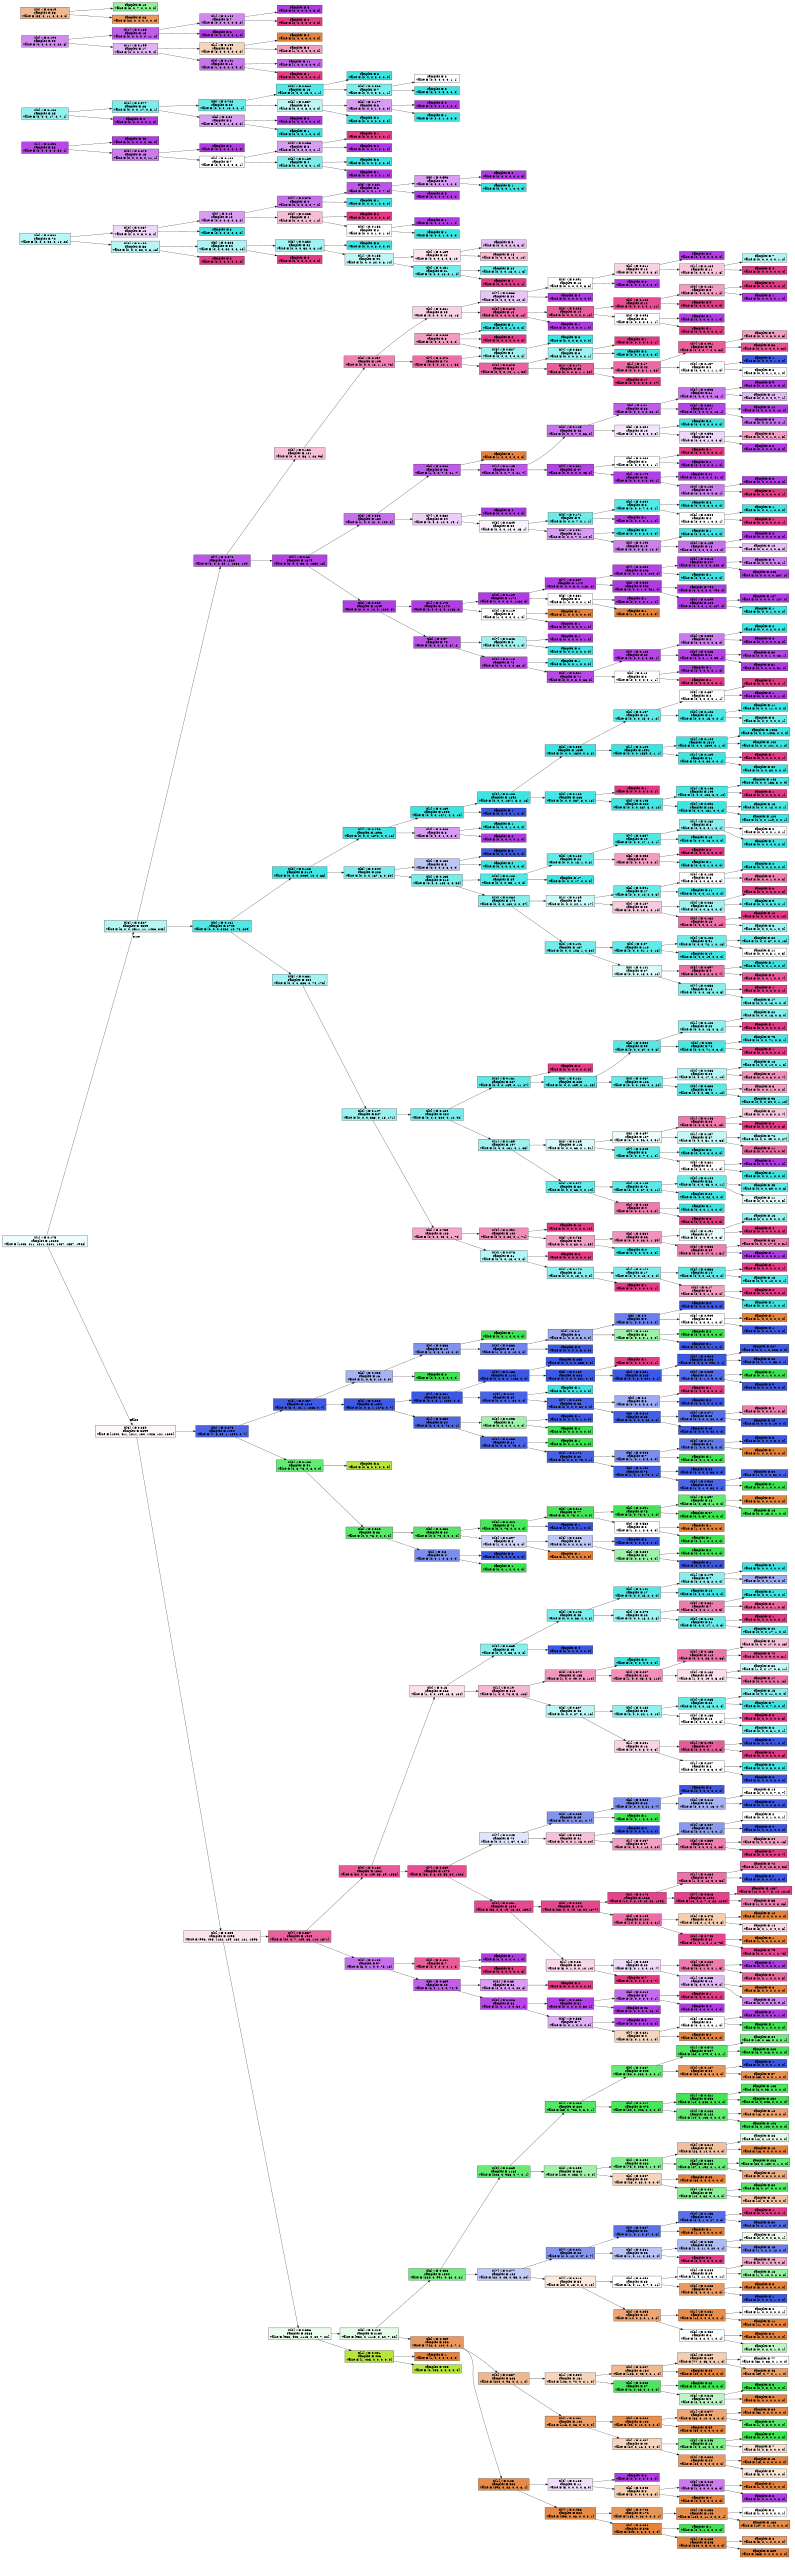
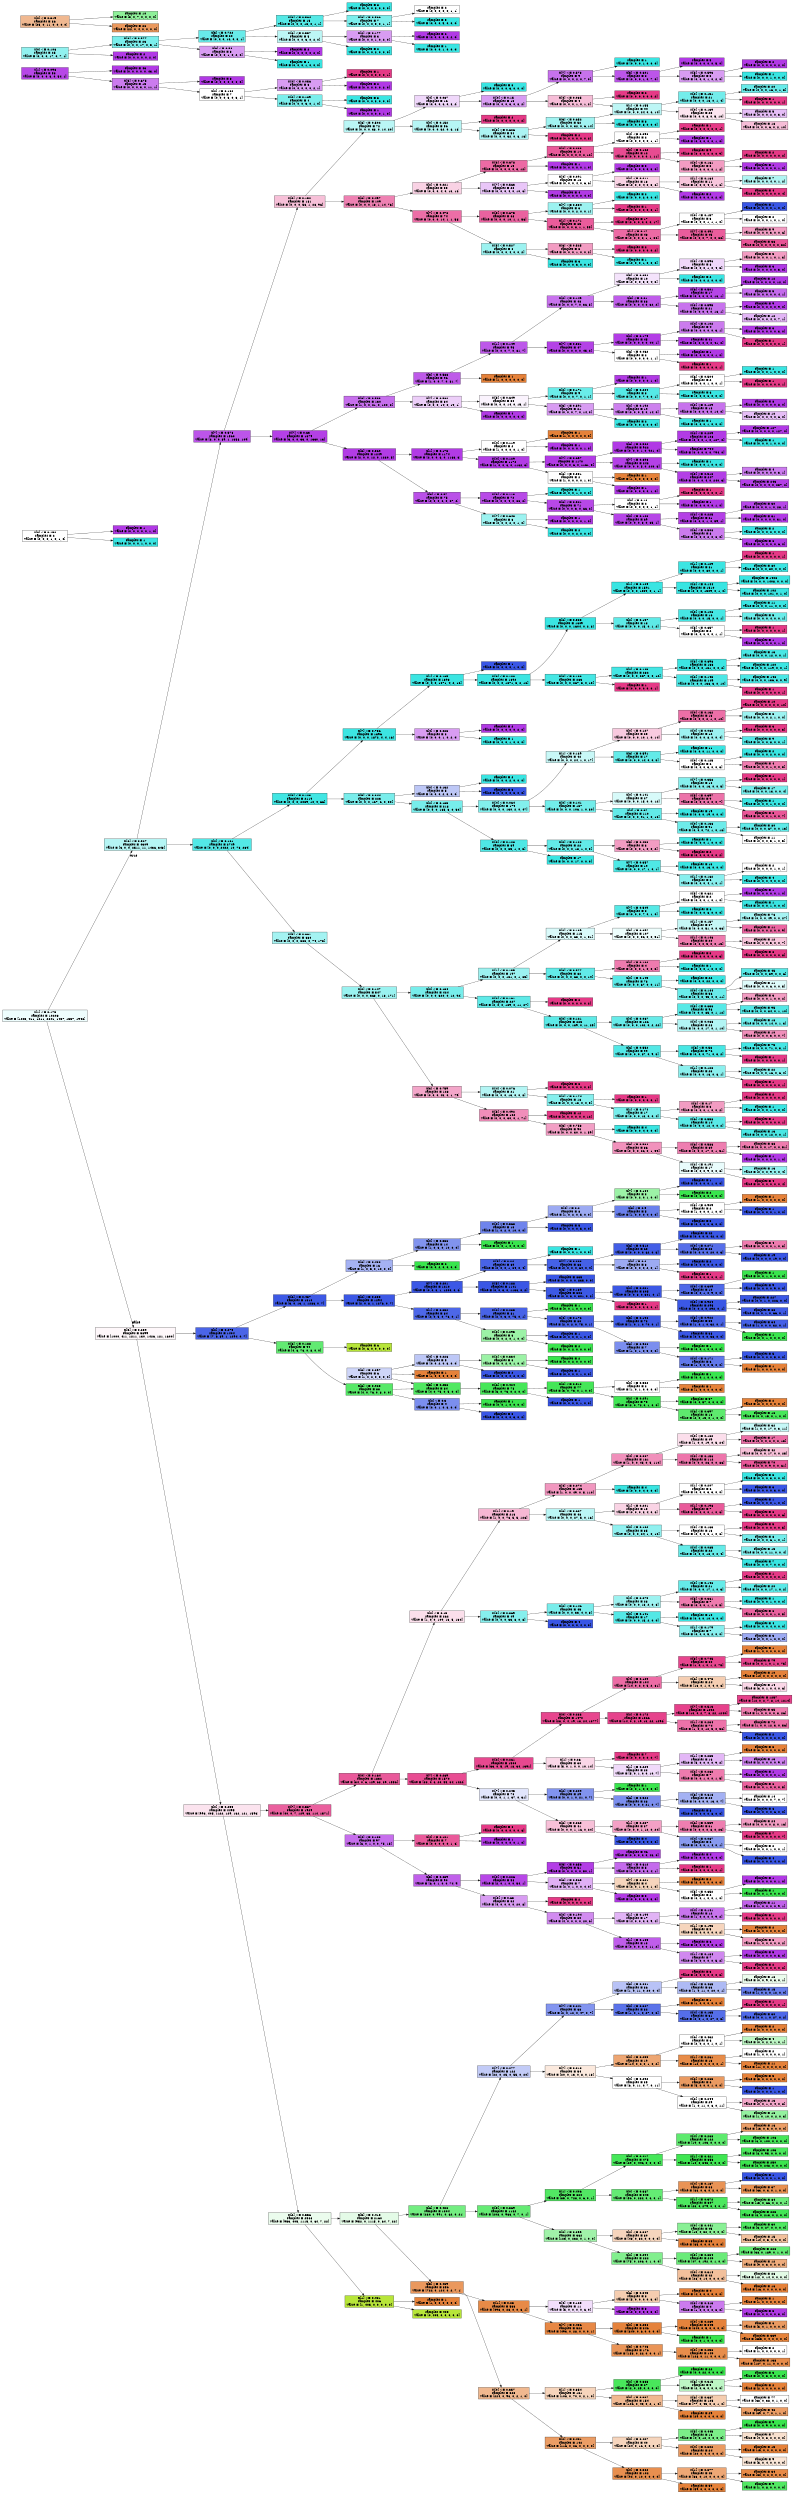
edge "X[0] <= 0.152 samples = 181 value = [0, 0, 0, 56, 1, 28, 96]" -> "X[6] <= 0.502 samples = 72 value = [0, 0, 0, 38, 0, 14, 20]": added
edge "X[4] <= 0.085 samples = 4 value = [0, 0, 0, 1, 0, 1, 2]" -> "X[0] <= 0.152 samples = 2 value = [0, 0, 0, 1, 0, 1, 0]": now "X[4] <= 0.085 samples = 4 value = [0, 0, 0, 1, 0, 1, 2]" -> "X[1] <= 0.155 samples = 44 value = [0, 0, 0, 24, 0, 6, 14]"
edge "X[6] <= 0.525 samples = 3 value = [0, 0, 0, 1, 0, 0, 2]" -> "X[5] <= 0.527 samples = 6 value = [0, 0, 0, 4, 0, 0, 2]": reversed
edge "X[5] <= 0.258 samples = 84 value = [4, 0, 75, 0, 5, 0, 0]" -> "X[3] <= 0.897 samples = 6 value = [1, 0, 2, 0, 3, 0, 0]": reversed
edge "X[3] <= 0.63 samples = 32 value = [4, 0, 0, 0, 0, 20, 8]" -> "X[0] <= 0.194 samples = 30 value = [4, 0, 0, 0, 0, 20, 6]": added
